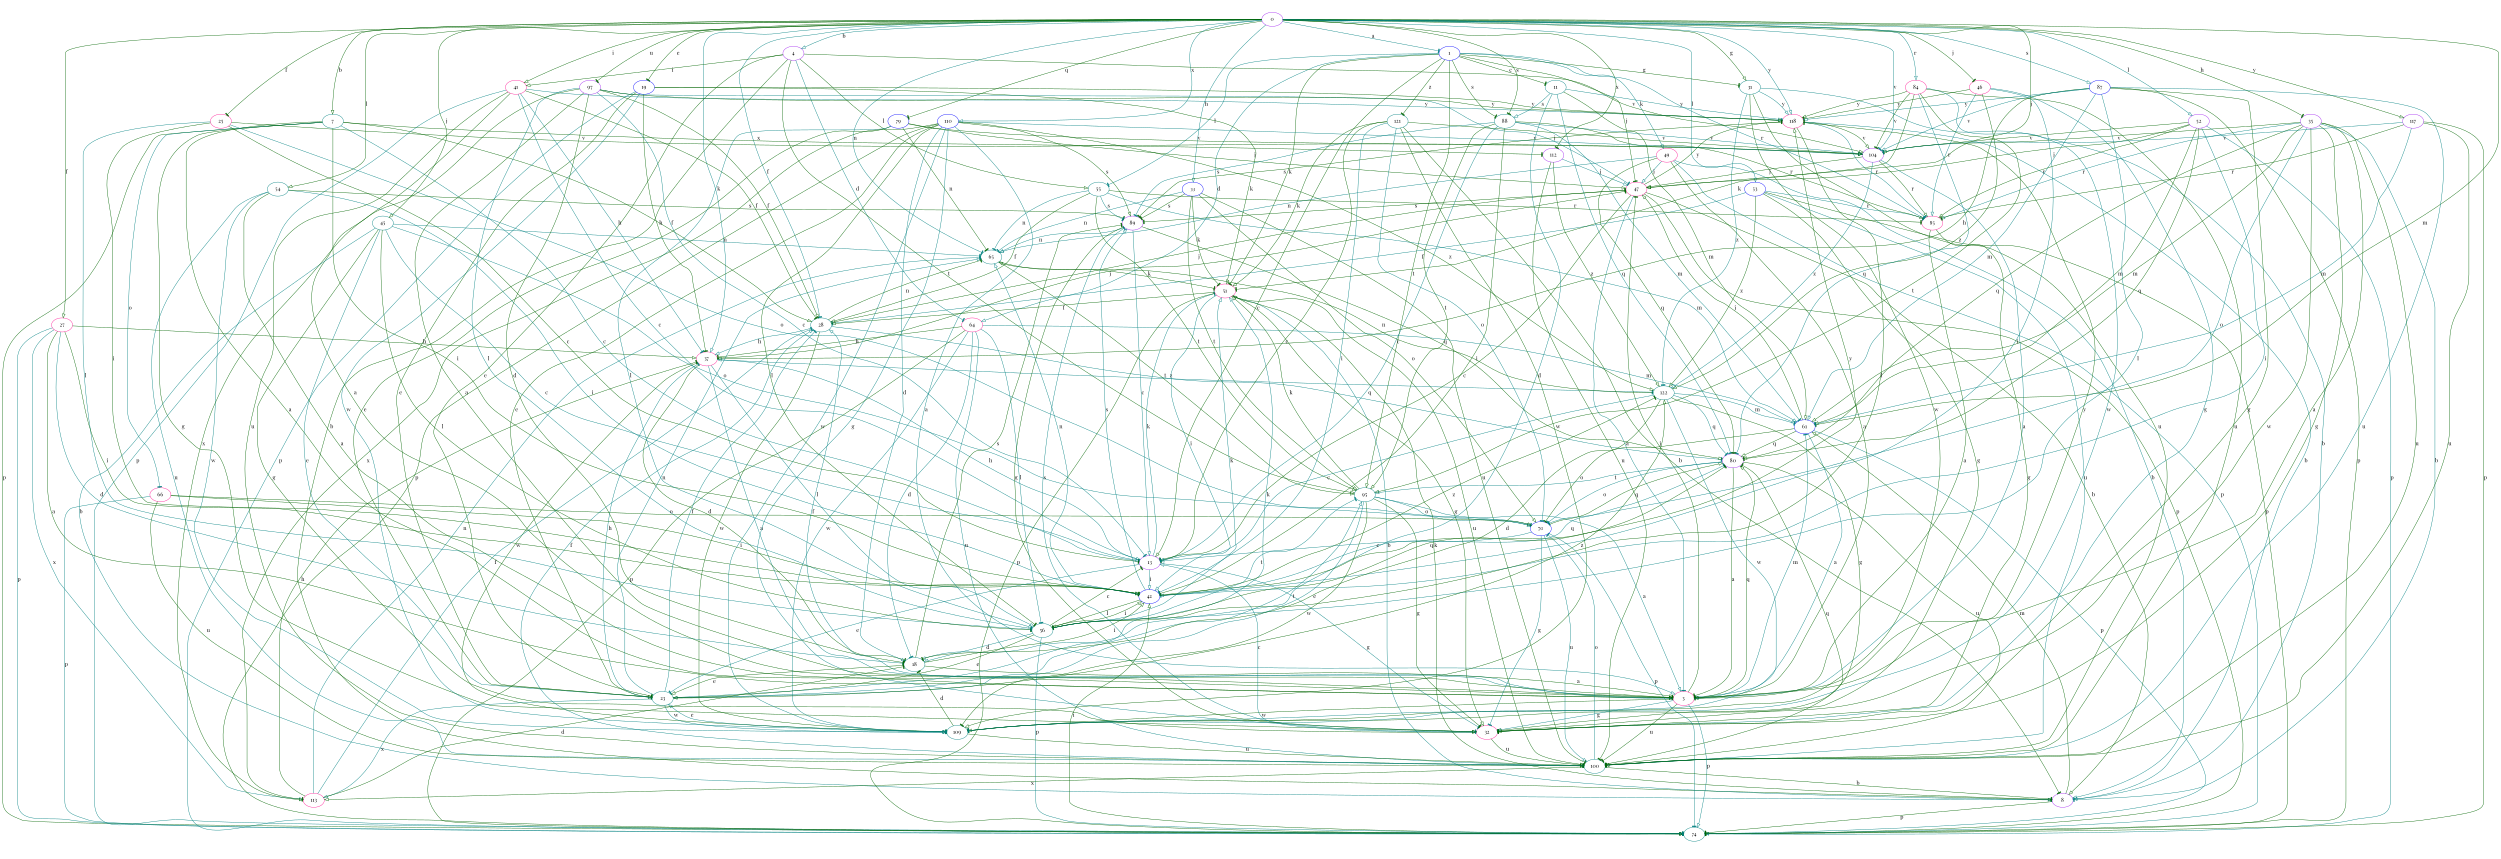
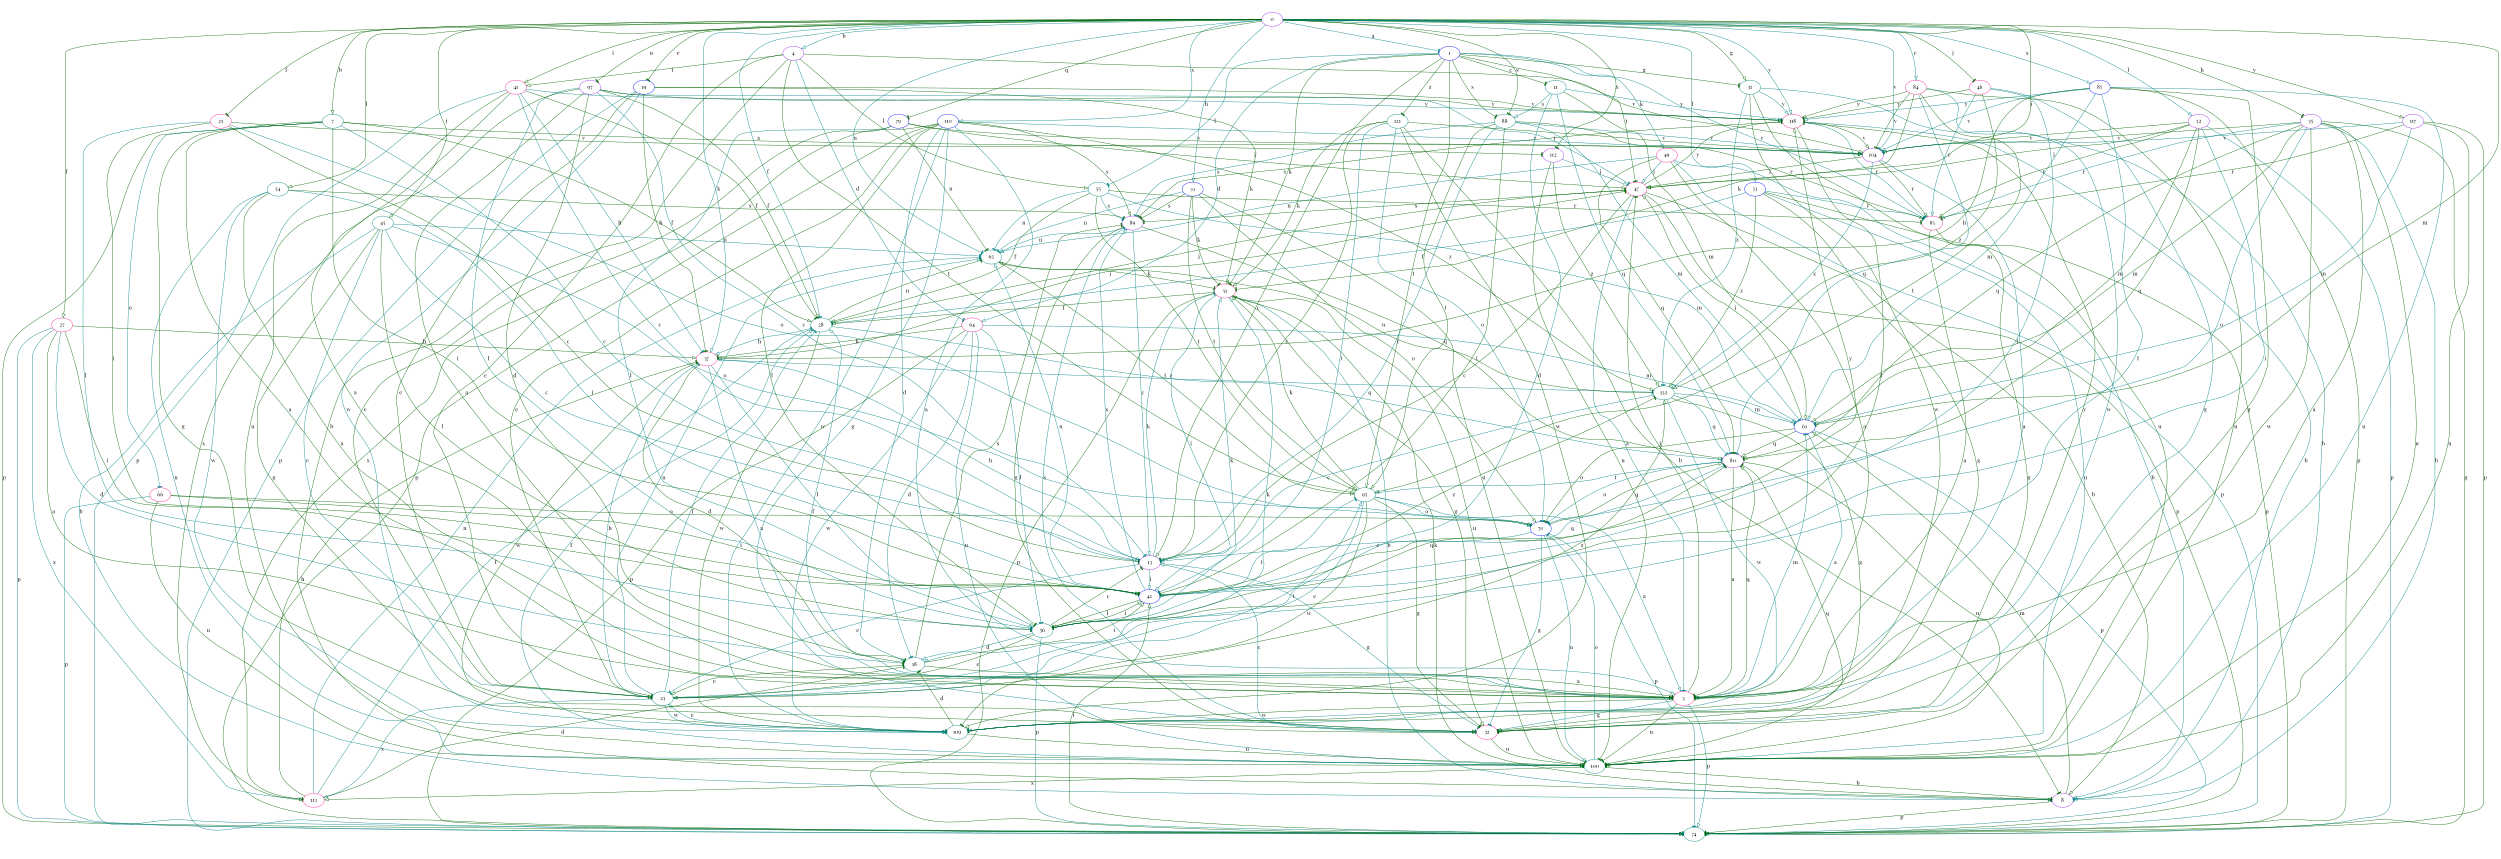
edge "122" -> "18": removed, label "d"
edge "35" -> "32": now "35" -> "74"
